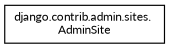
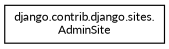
node "django.contrib.admin.sites. AdminSite": label "django.contrib.admin.sites. AdminSite" -> "django.contrib.django.sites. AdminSite"
